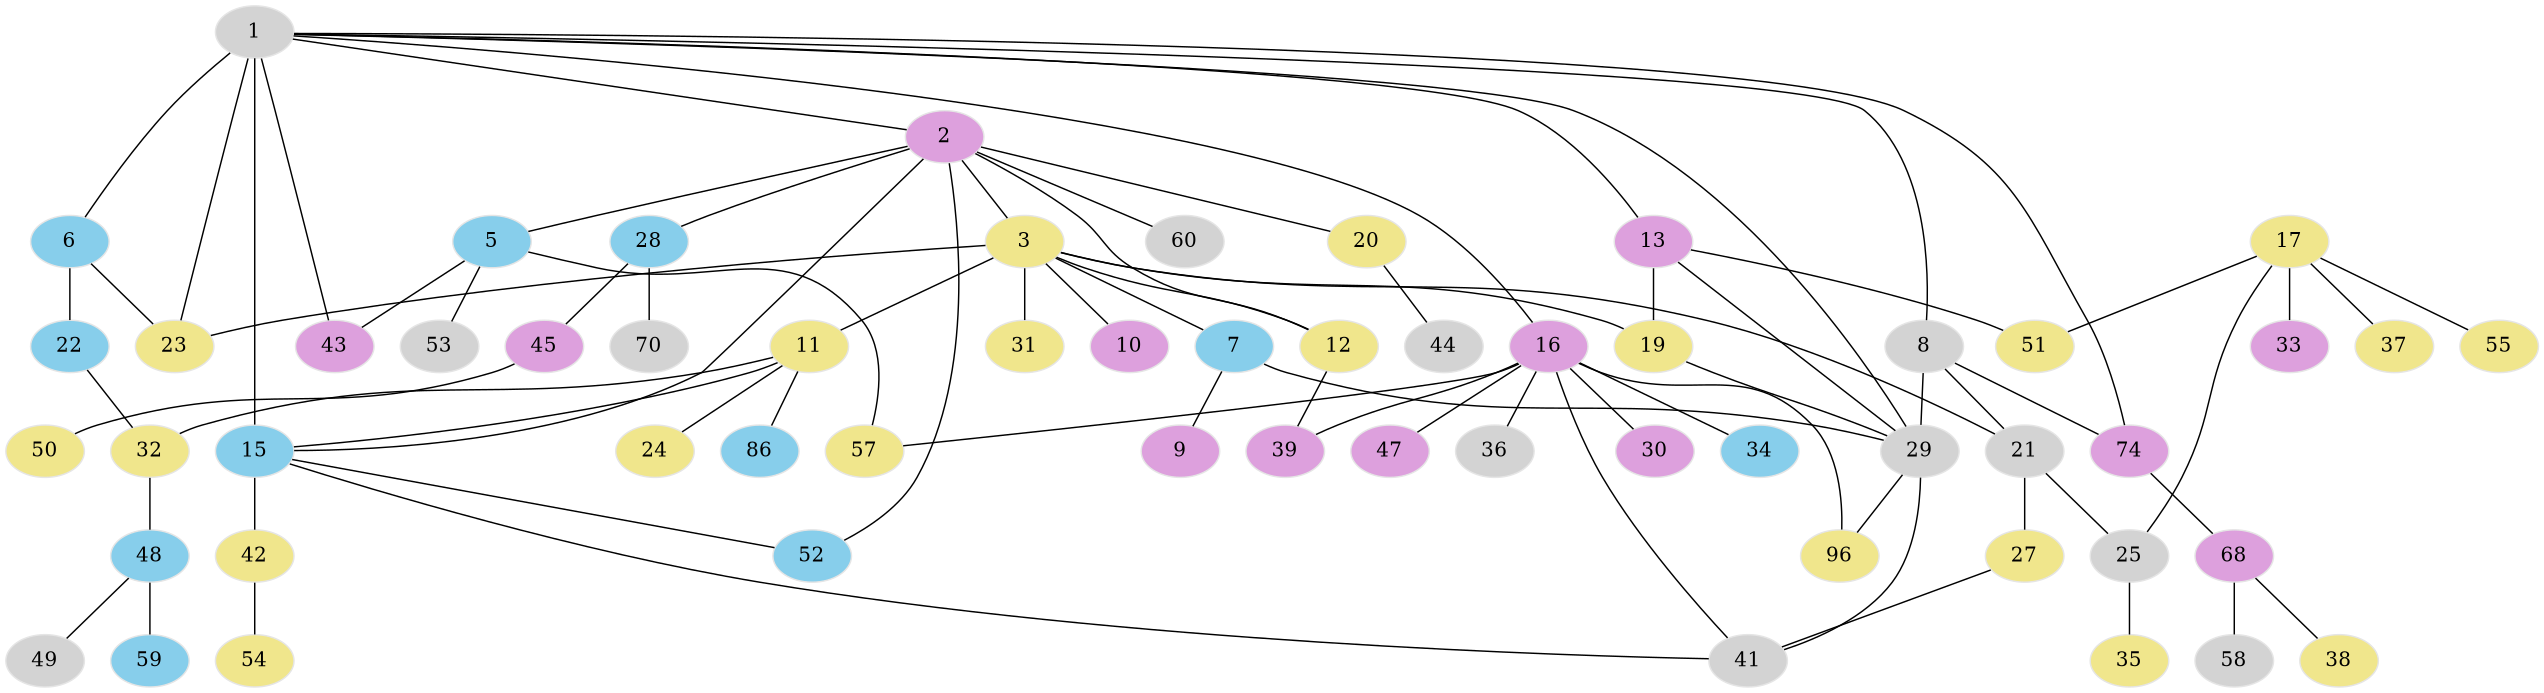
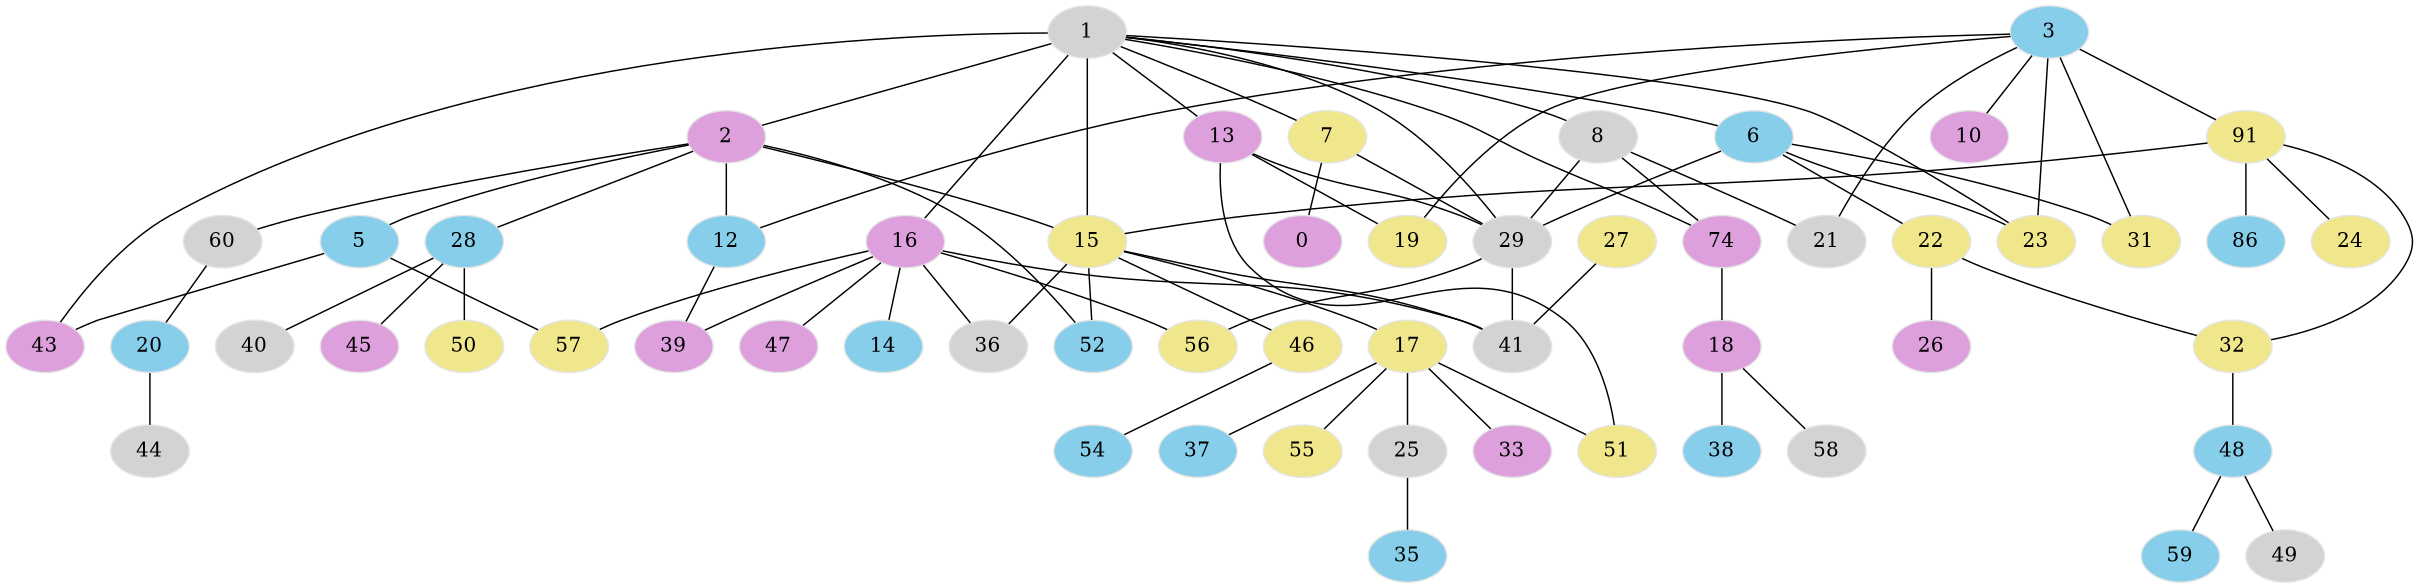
edge "6" -- "31": added
edge "2" -- "3": removed
edge "2" -- "20": now "60" -- "20"
node "3": fillcolor khaki -> skyblue
node "20": fillcolor khaki -> skyblue
edge "15" -- "17": added
edge "15" -- "36": added
edge "3" -- "7": now "1" -- "7"
node "22": fillcolor skyblue -> khaki
node "53": removed
node "70": label "70" -> "40"
node "11": label "11" -> "91"
node "7": fillcolor skyblue -> khaki
node "12": fillcolor khaki -> skyblue
node "26": added
node "37": fillcolor khaki -> skyblue
edge "45" -- "50": now "28" -- "50"
edge "19" -- "29": now "6" -- "29"
node "15": fillcolor skyblue -> khaki
node "9": label "9" -> "0"
node "30": removed
node "34": label "34" -> "14"
edge "21" -- "25": removed
edge "21" -- "27": removed
node "42": label "42" -> "46"
node "96": label "96" -> "56"
node "68": label "68" -> "18"
node "54": fillcolor khaki -> skyblue
node "35": fillcolor khaki -> skyblue
node "38": fillcolor khaki -> skyblue
